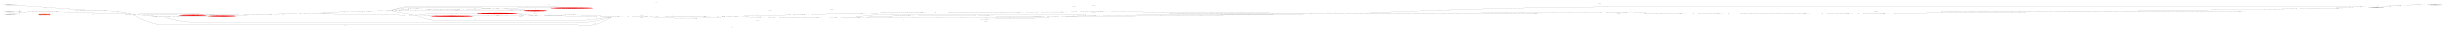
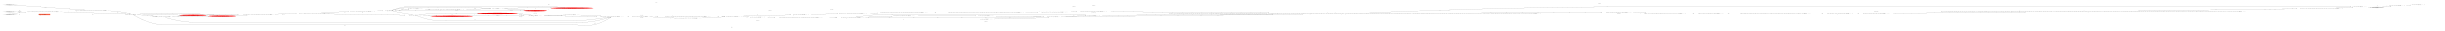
node "updateState()@@@95@@@['1', '1', '0']": removed
